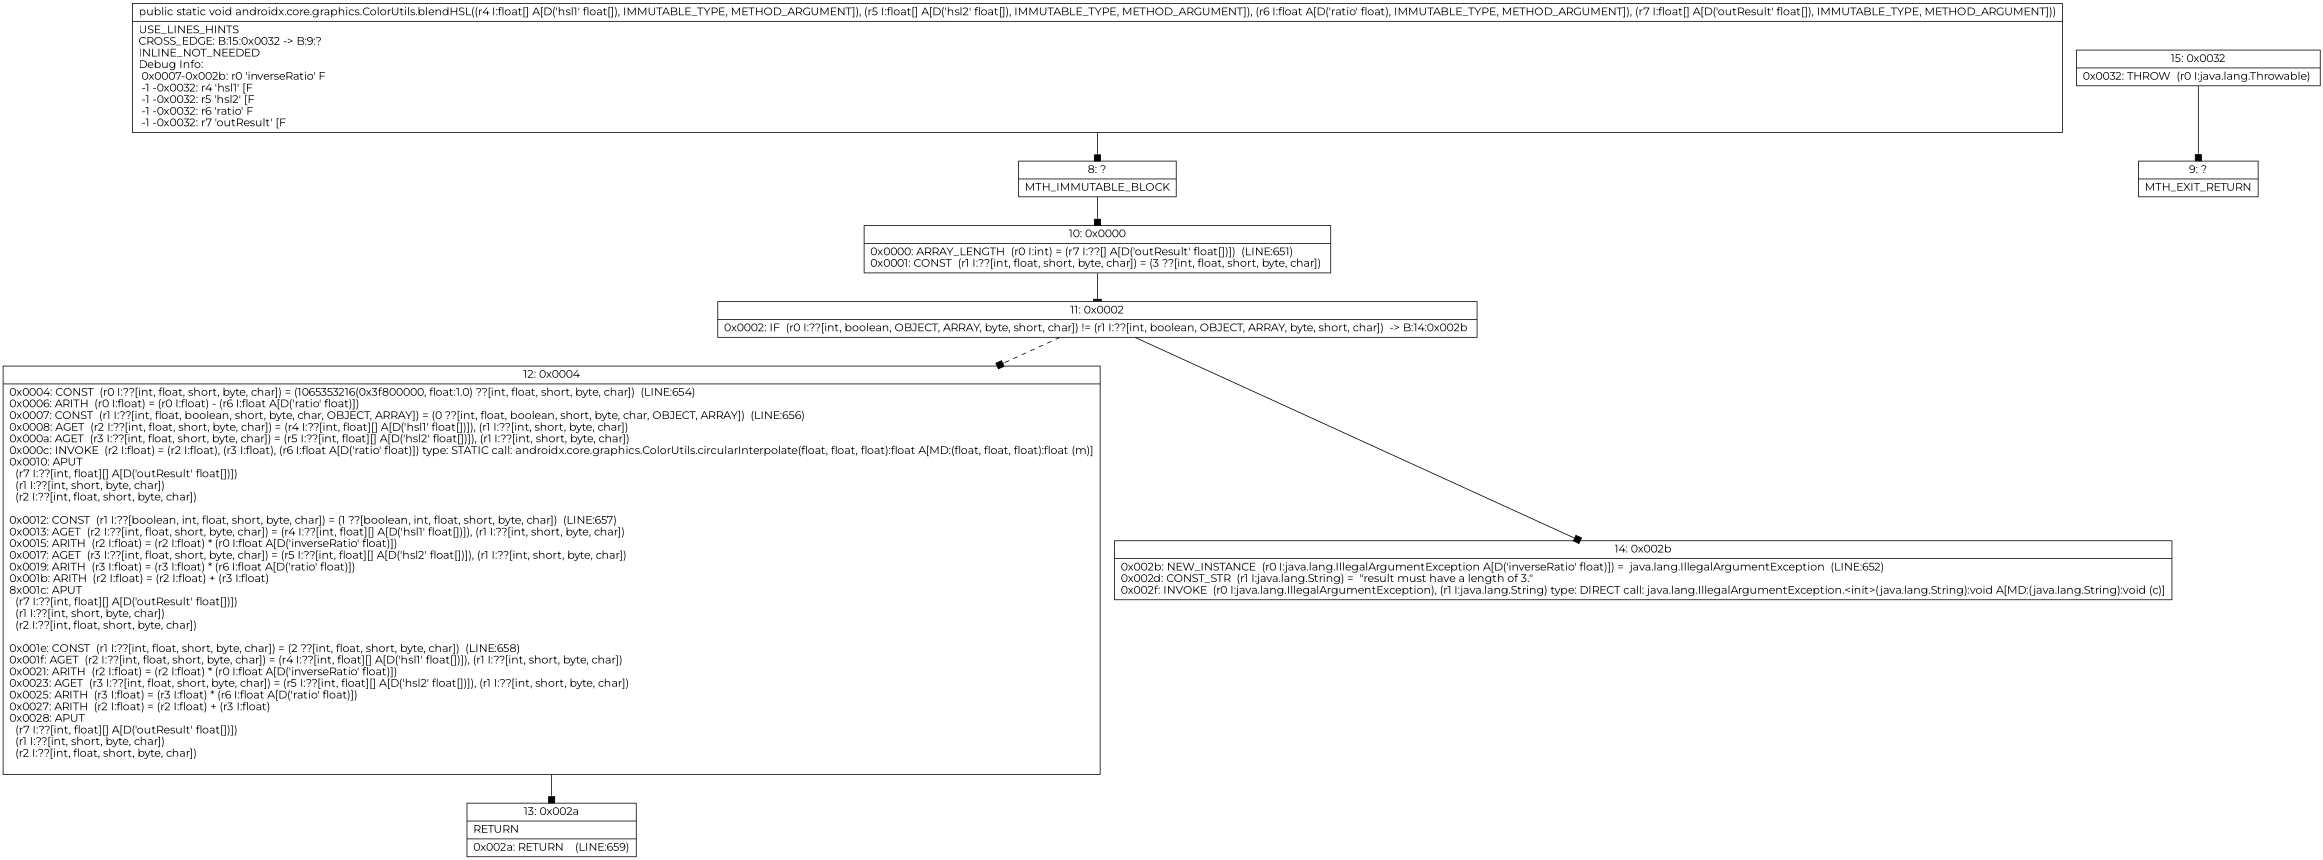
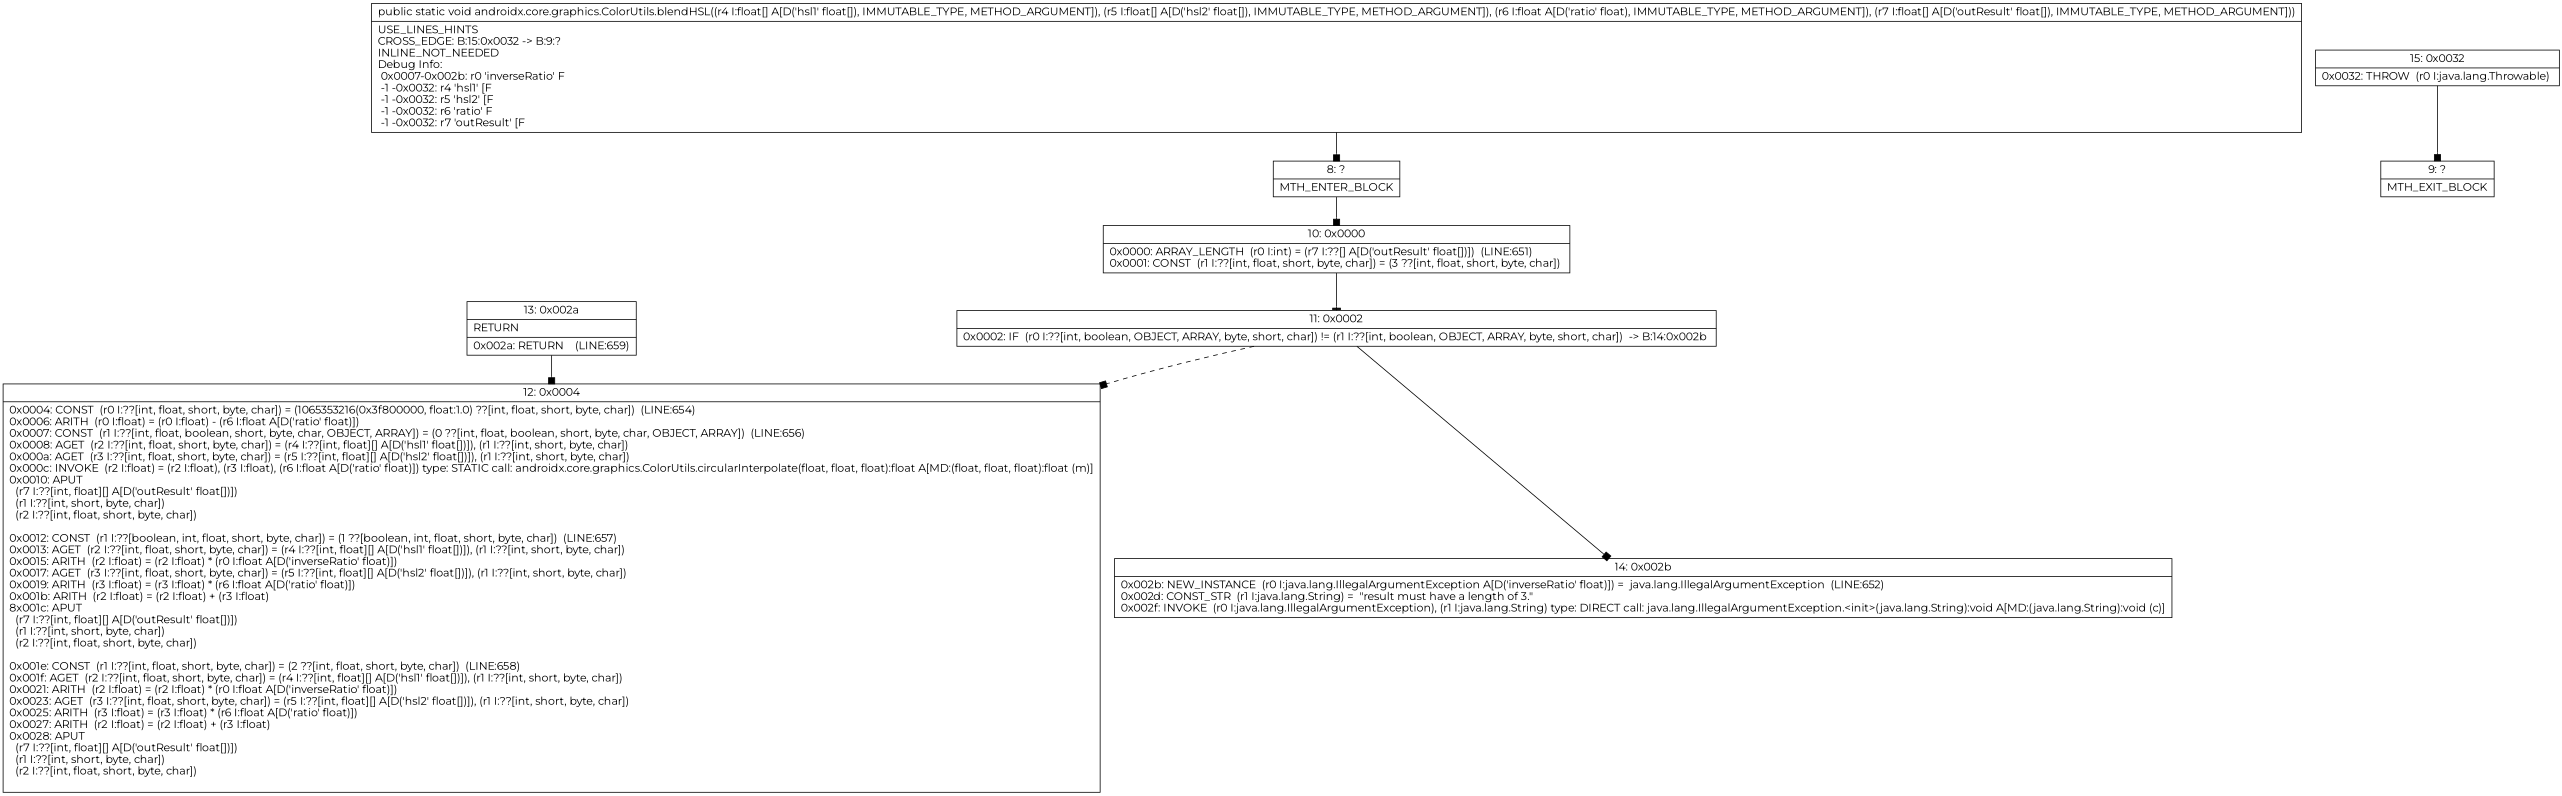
node "8: ?": text "MTH_IMMUTABLE_BLOCK" -> "MTH_ENTER_BLOCK"
node "9: ?": text "MTH_EXIT_RETURN" -> "MTH_EXIT_BLOCK"
edge "12: 0x0004" -> "13: 0x002a": reversed
